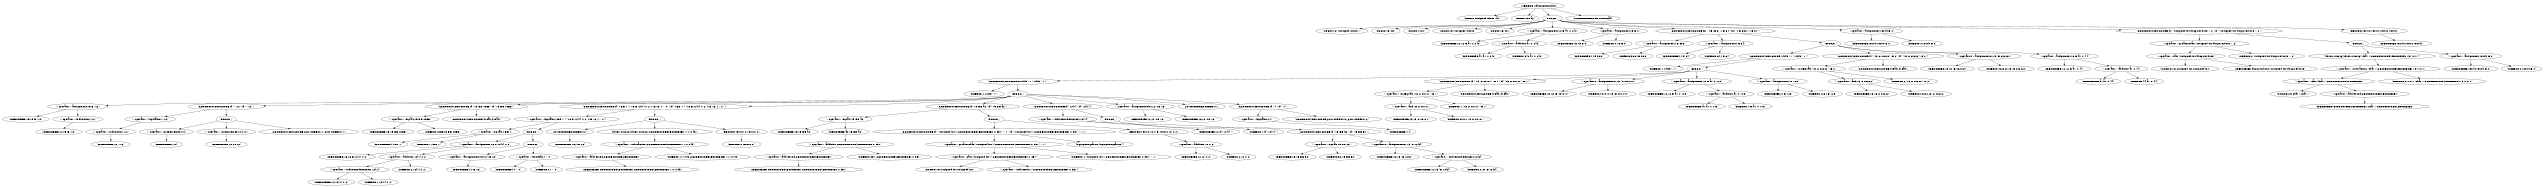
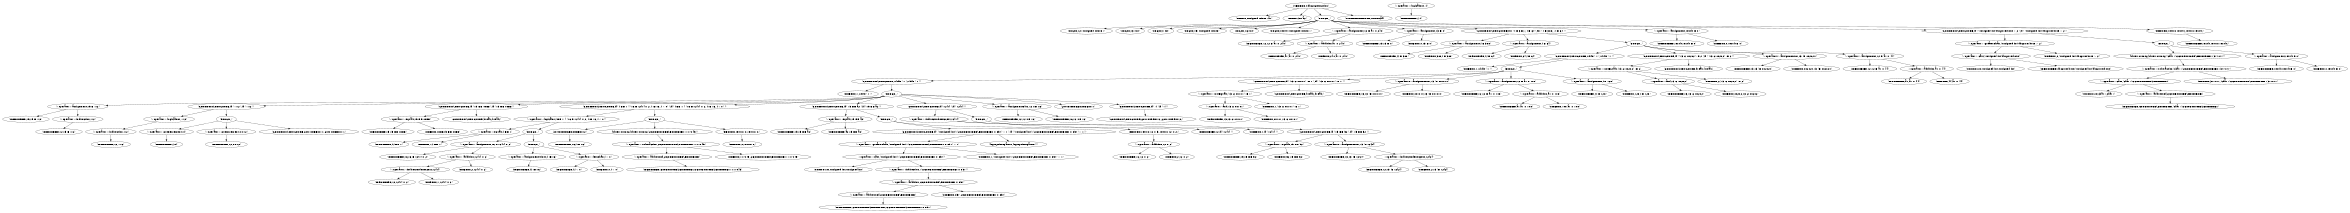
node "(LOCAL,result: unsigned __int8 *)": added
edge "(CONTROL_STRUCTURE,if ( !i ),if ( !i ))" -> "(<operator>.logicalNot,!i)": removed
edge "(IDENTIFIER,a2,v5 == a2)" -> "(<operator>.addition,&GLOBAL_OFFSET_TABLE_ + 857)": now "(<operator>.indirection,*(&GLOBAL_OFFSET_TABLE_ + 857))" -> "(<operator>.addition,&GLOBAL_OFFSET_TABLE_ + 857)"
